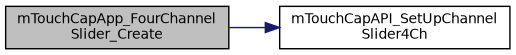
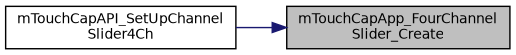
edge "mTouchCapApp_FourChannel Slider_Create" -> "mTouchCapAPI_SetUpChannel Slider4Ch": reversed
